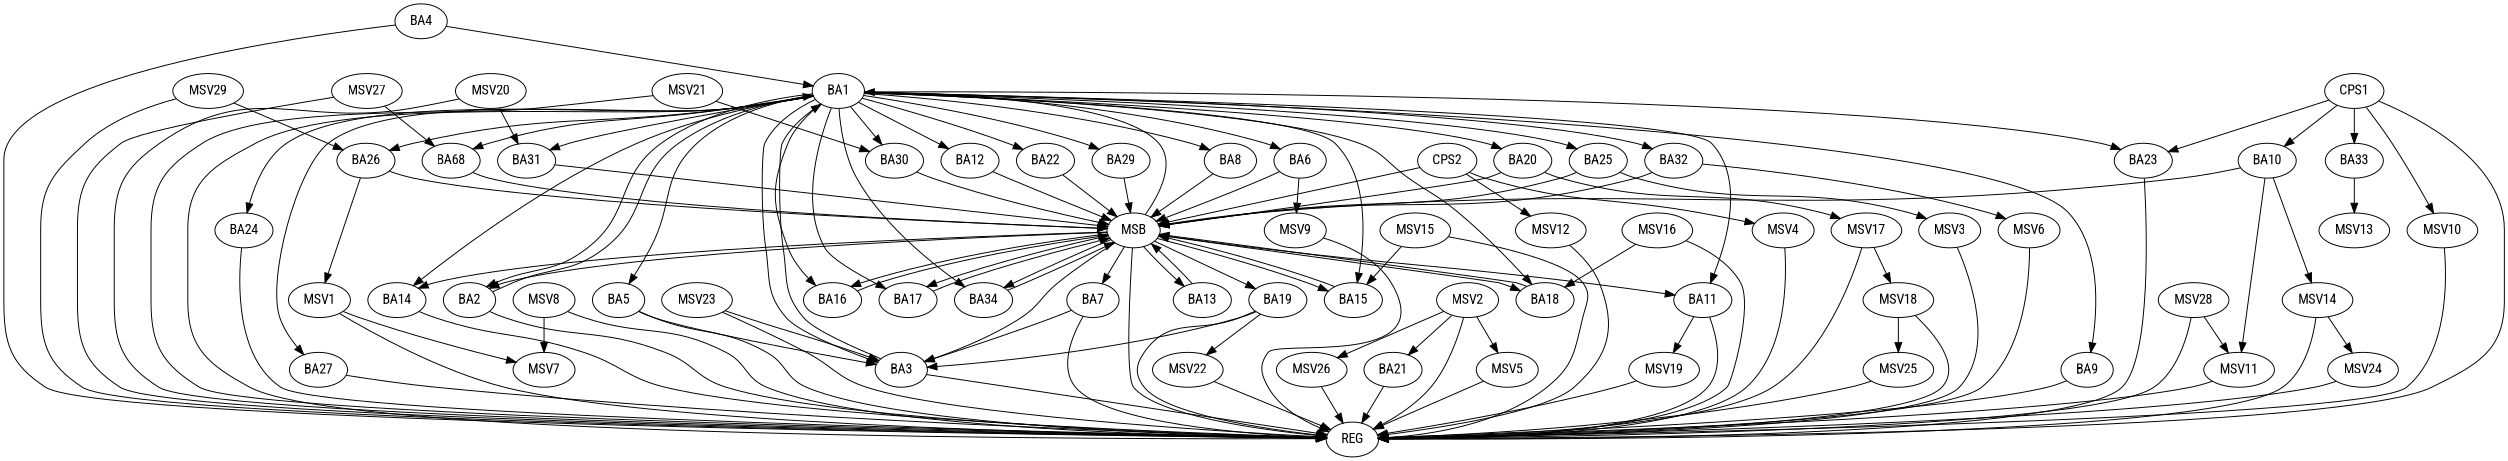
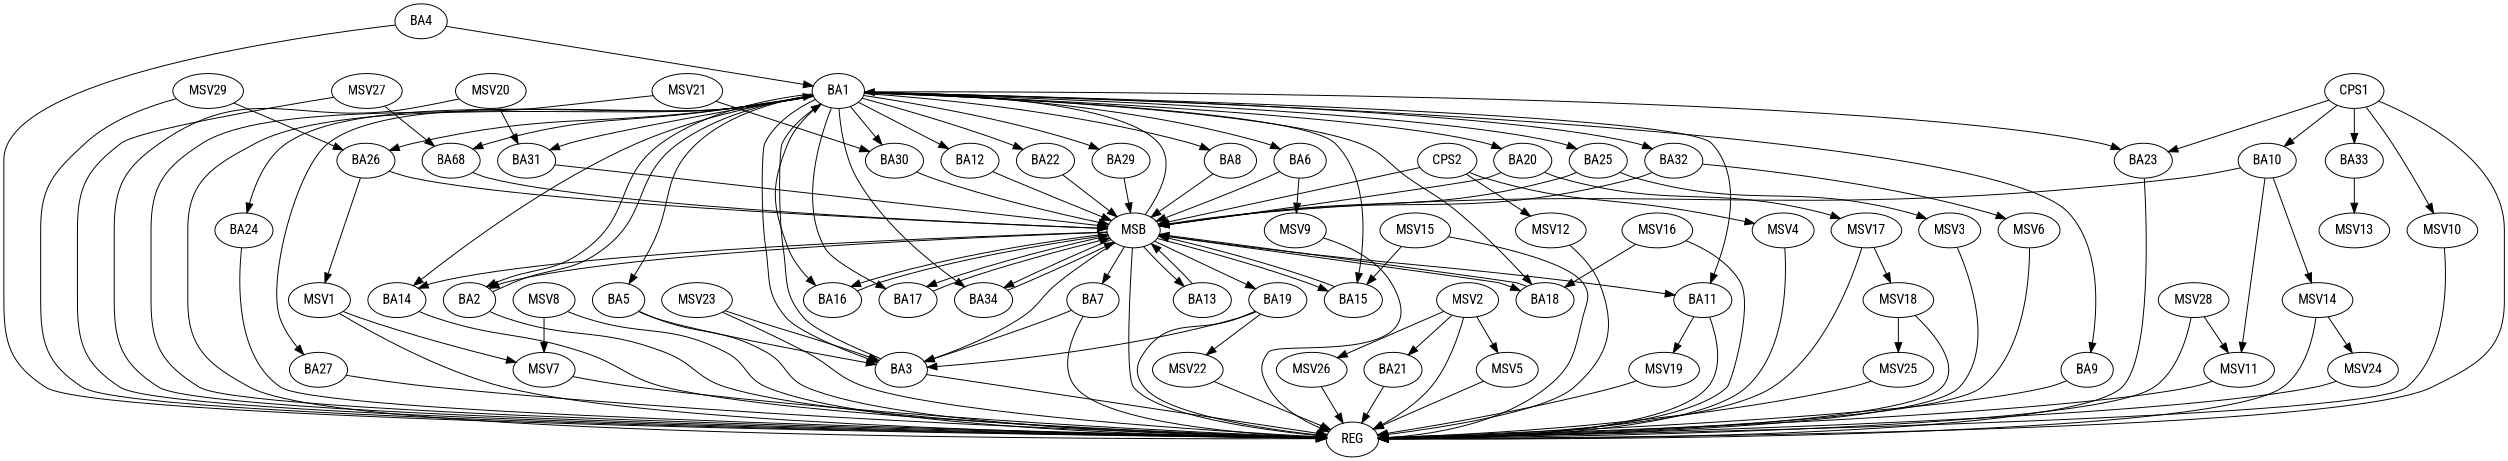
edge "MSV7" -> "REG": added
